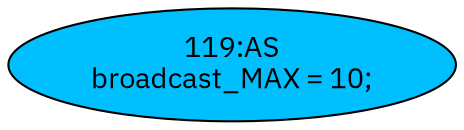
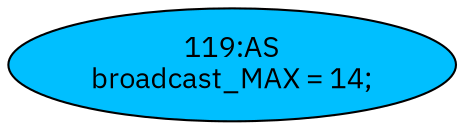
node "119:AS broadcast_MAX = 10;": label "119:AS broadcast_MAX = 10;" -> "119:AS broadcast_MAX = 14;"
